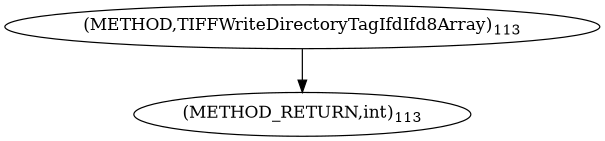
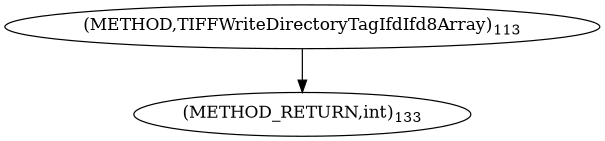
node "(METHOD_RETURN,int)": text "113" -> "133"
